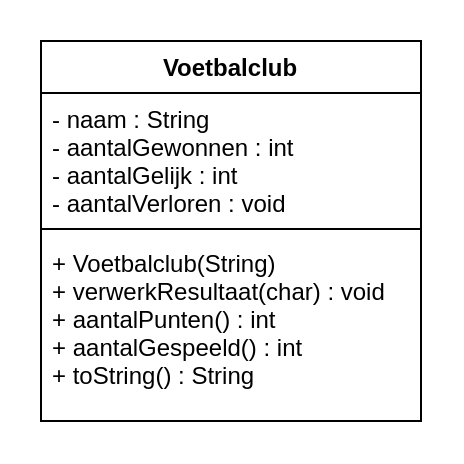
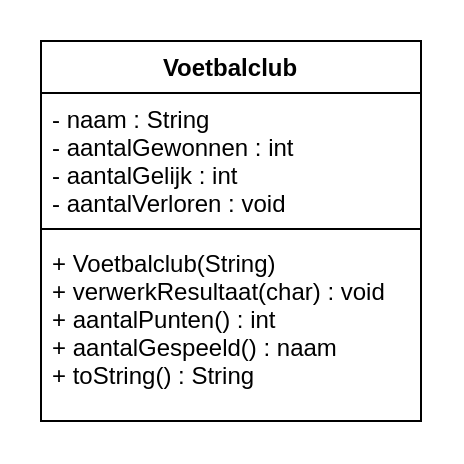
node "+ Voetbalclub(String) + verwerkResultaat(char) : void + aantalPunten() : int + aantalGespeeld() : int + toString() : String": label "+ Voetbalclub(String) + verwerkResultaat(char) : void + aantalPunten() : int + aantalGespeeld() : int + toString() : String" -> "+ Voetbalclub(String) + verwerkResultaat(char) : void + aantalPunten() : int + aantalGespeeld() : naam + toString() : String"
